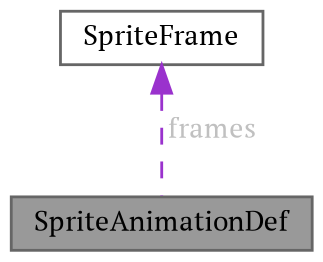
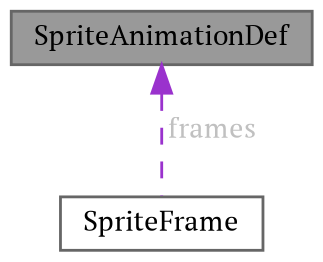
edge "SpriteAnimationDef" -> "SpriteFrame": reversed
